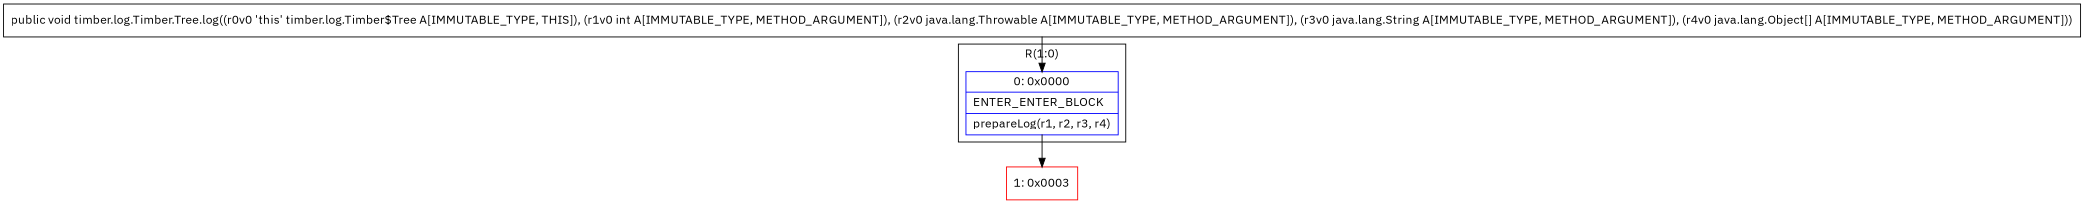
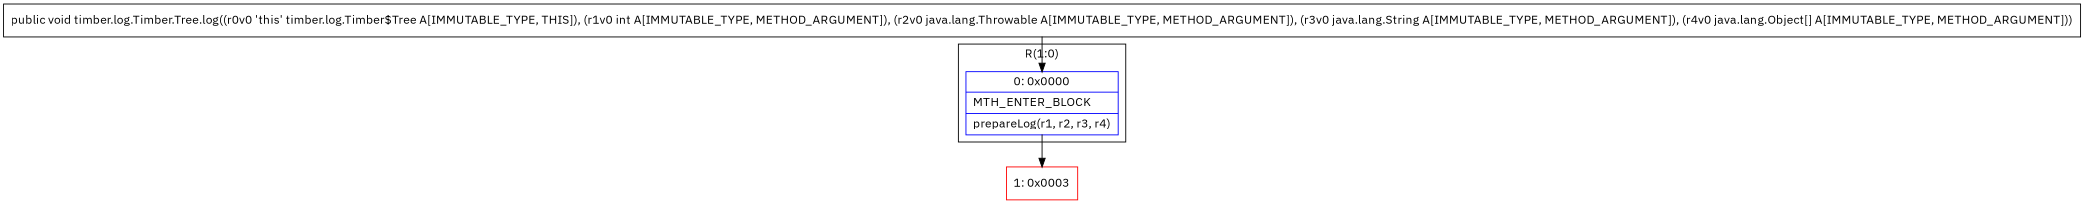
node "0: 0x0000": text "ENTER_ENTER_BLOCK" -> "MTH_ENTER_BLOCK"
